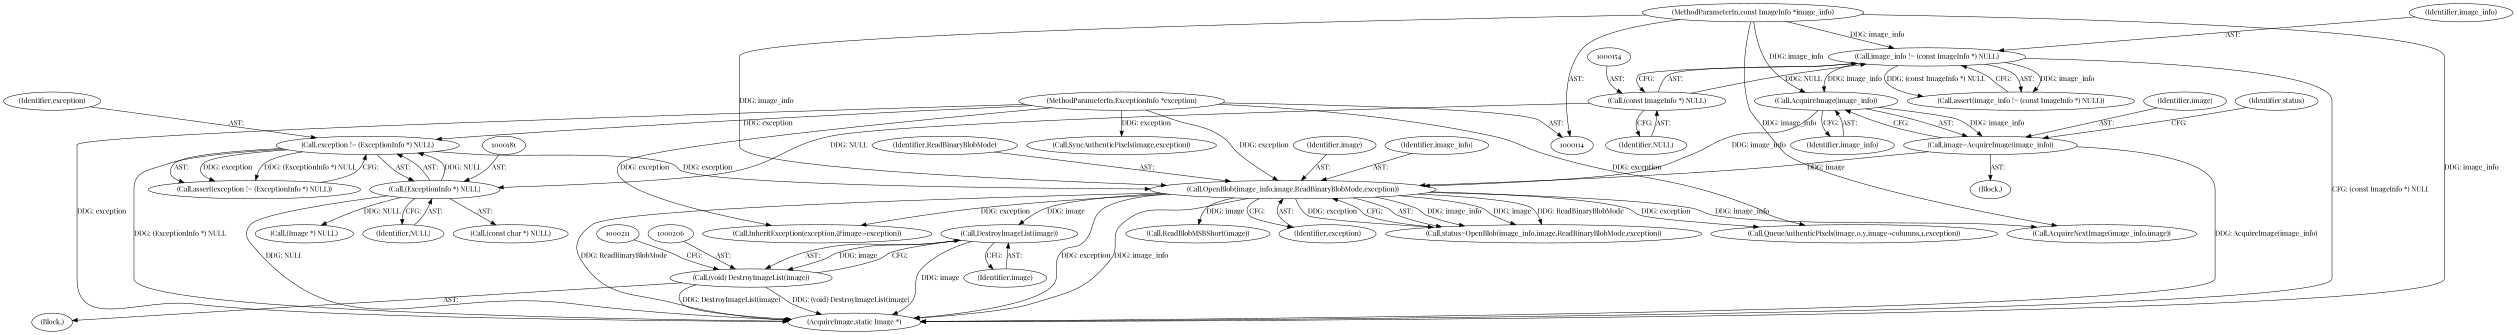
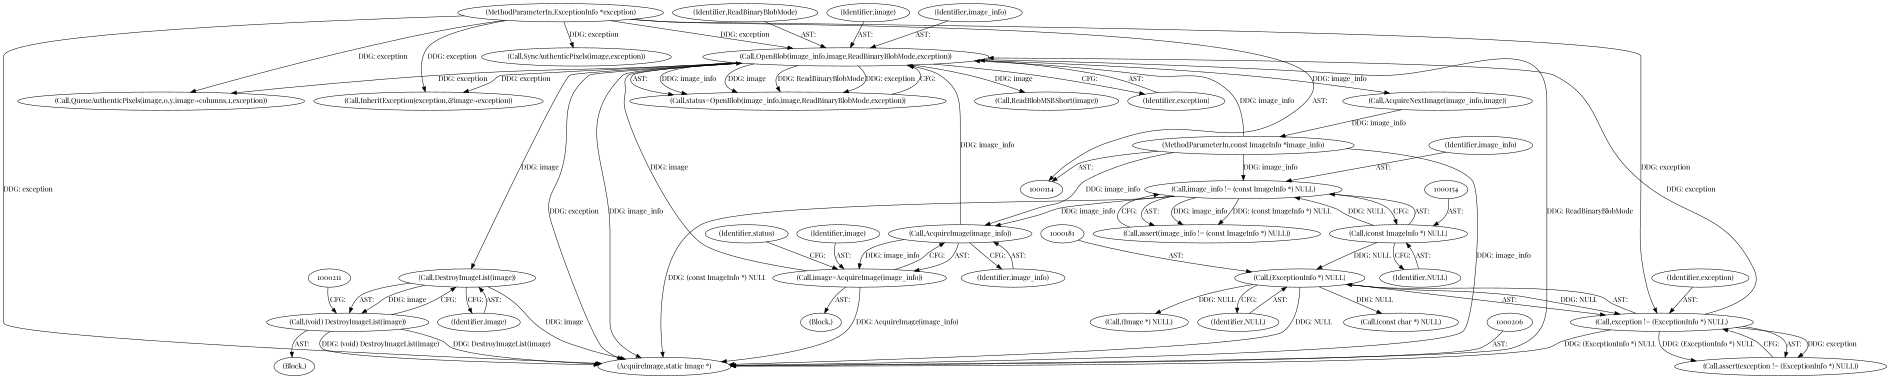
edge "(MethodParameterIn,const ImageInfo *image_info)" -> "(Call,AcquireNextImage(image_info,image))": reversed
edge "(Call,image_info != (const ImageInfo *) NULL)" -> "(AcquireImage,static Image *)": label "CFG: (const ImageInfo *) NULL" -> "DDG: (const ImageInfo *) NULL"
edge "(Call,(ExceptionInfo *) NULL)" -> "(Call,(const char *) NULL)": label "AST: " -> "DDG: NULL"
edge "1000206" -> "(Call,(void) DestroyImageList(image))": now "1000206" -> "(AcquireImage,static Image *)"
